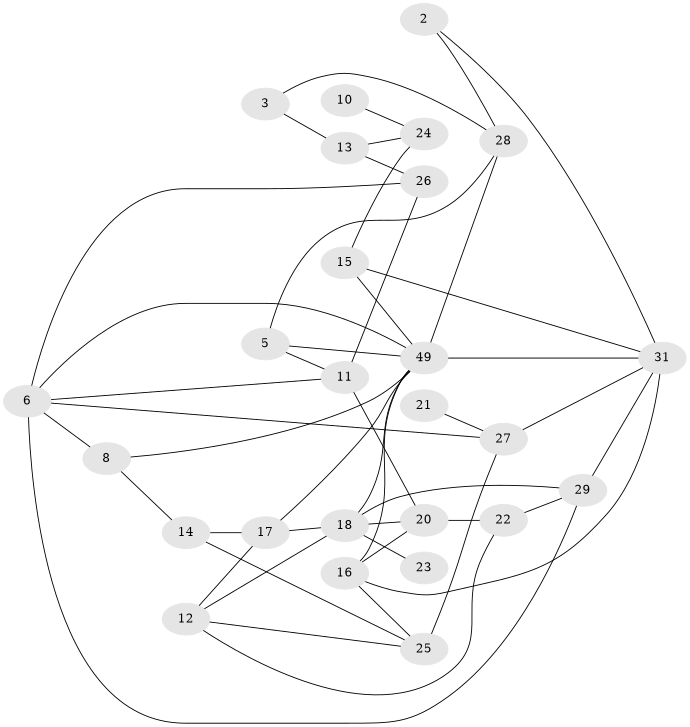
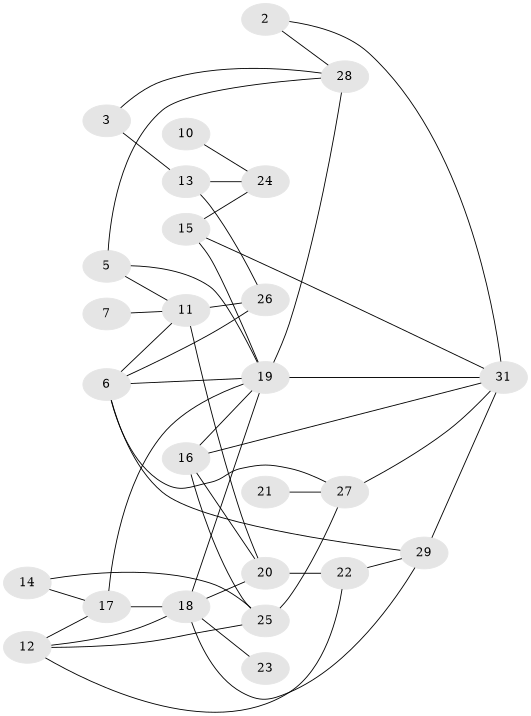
node "7": added
node "49": label "49" -> "19"
node "8": removed
